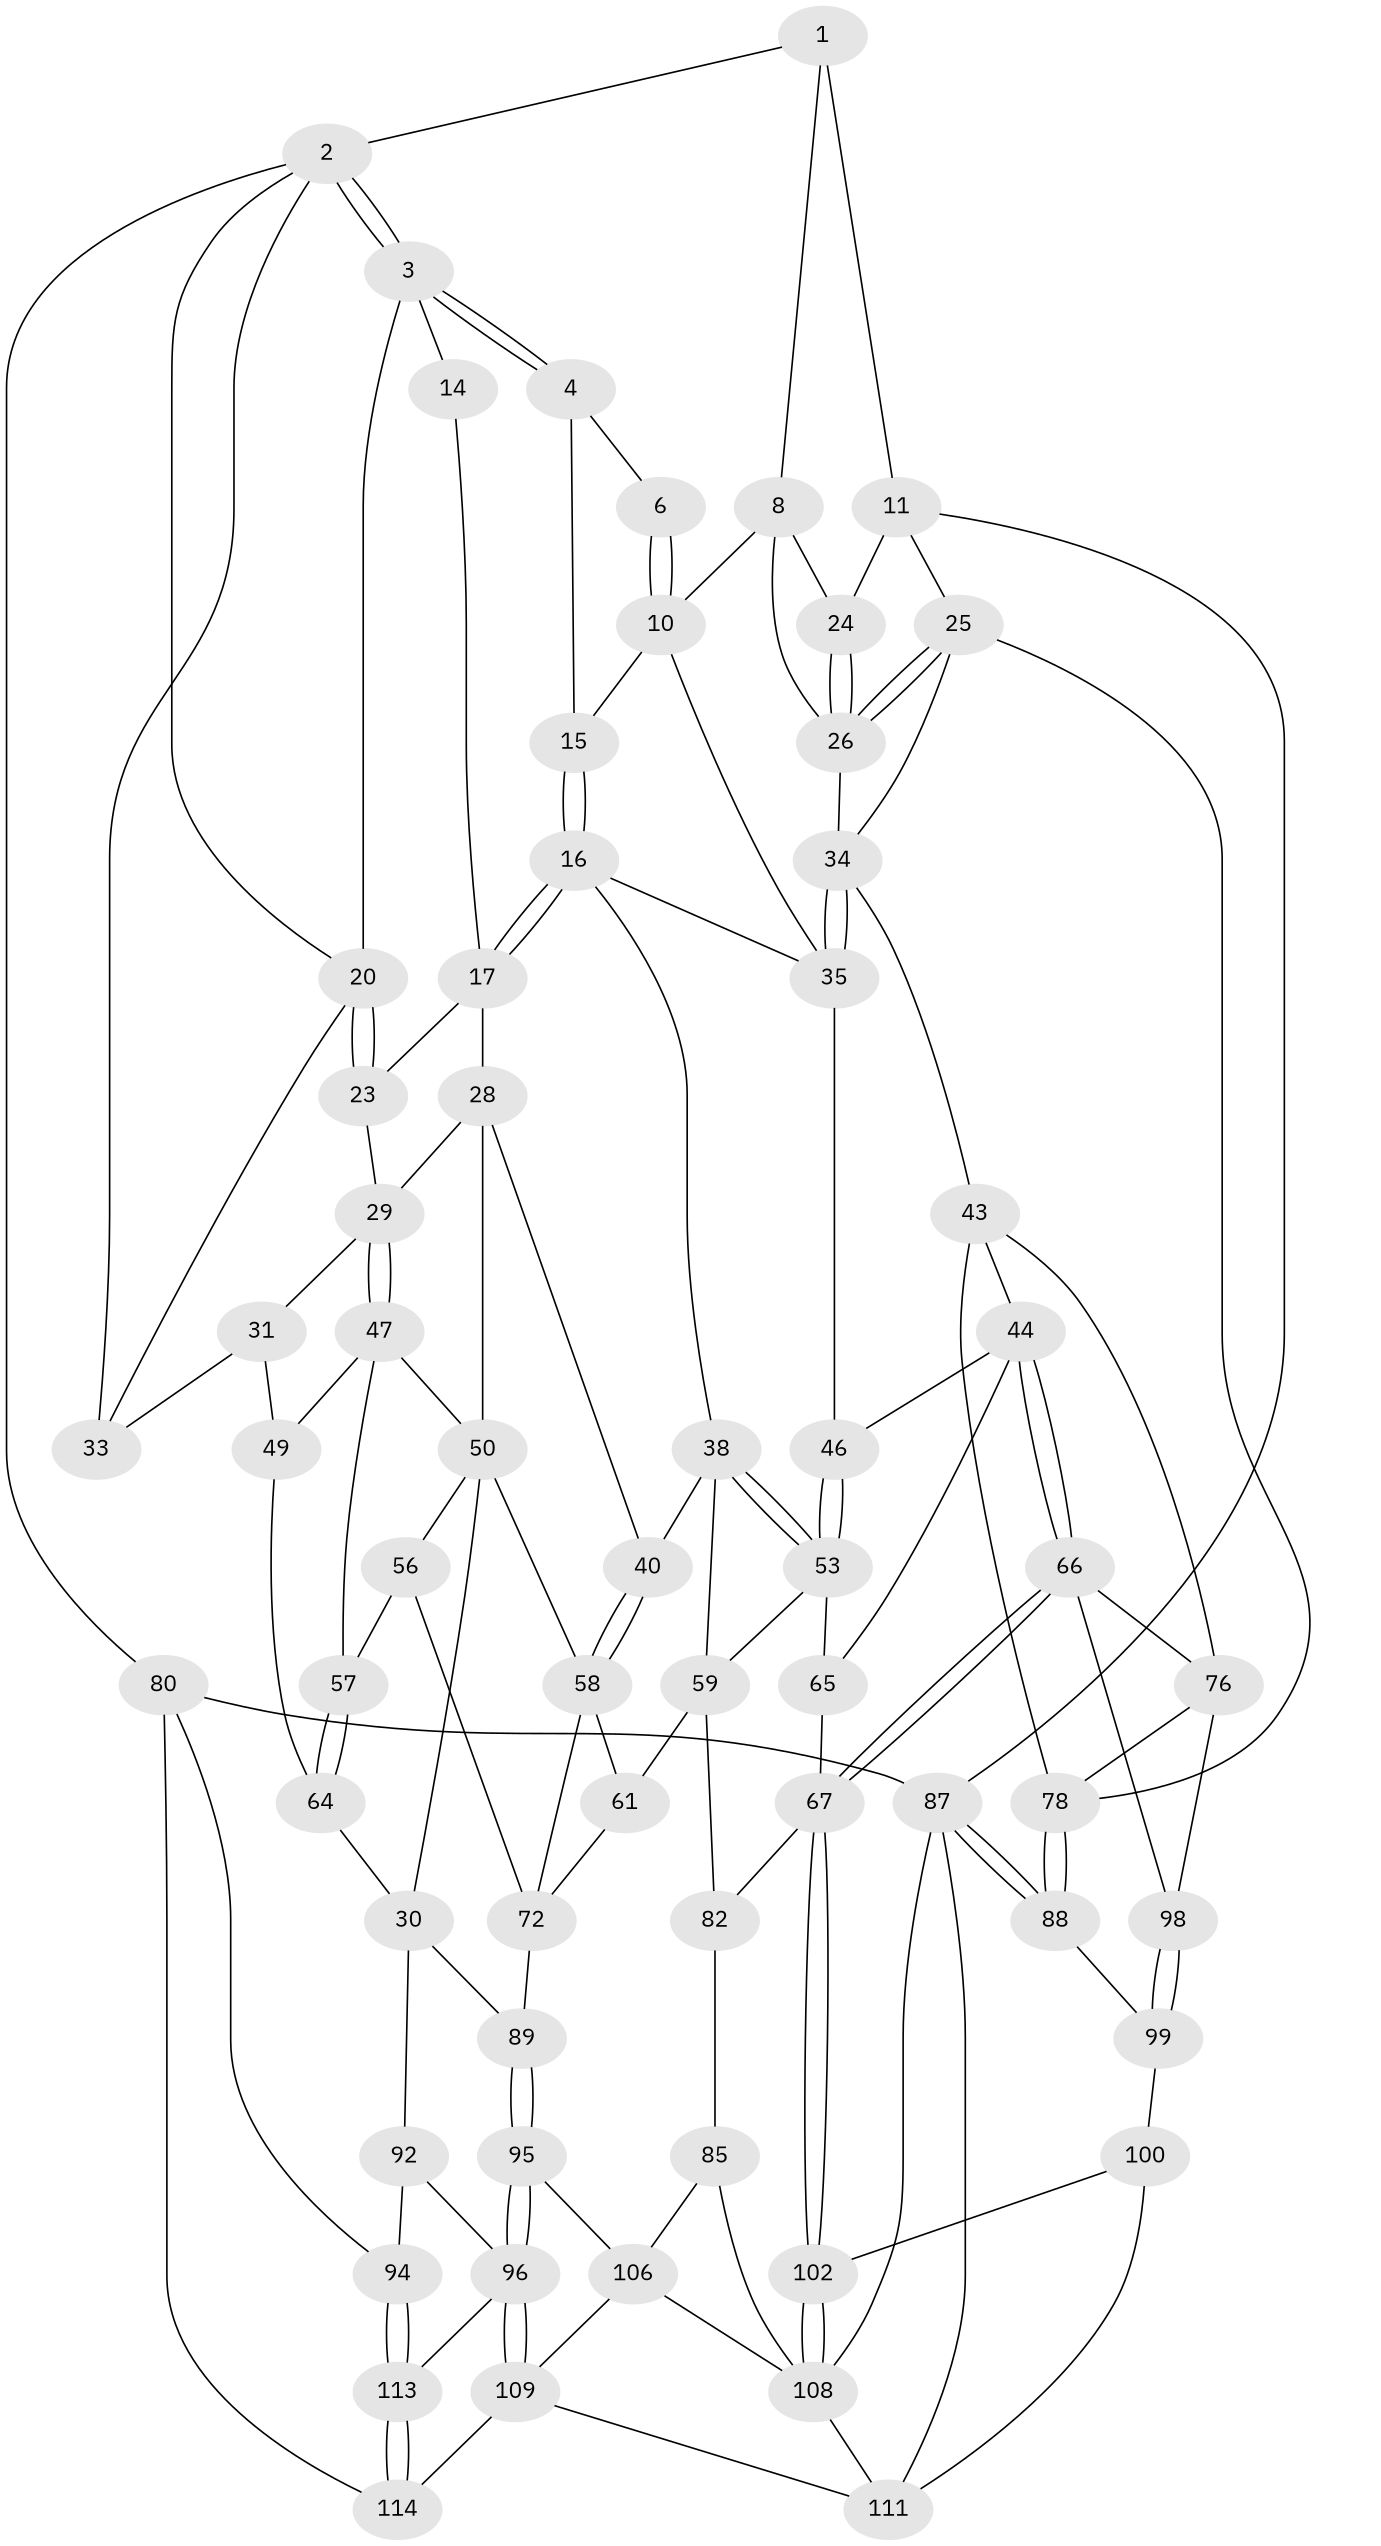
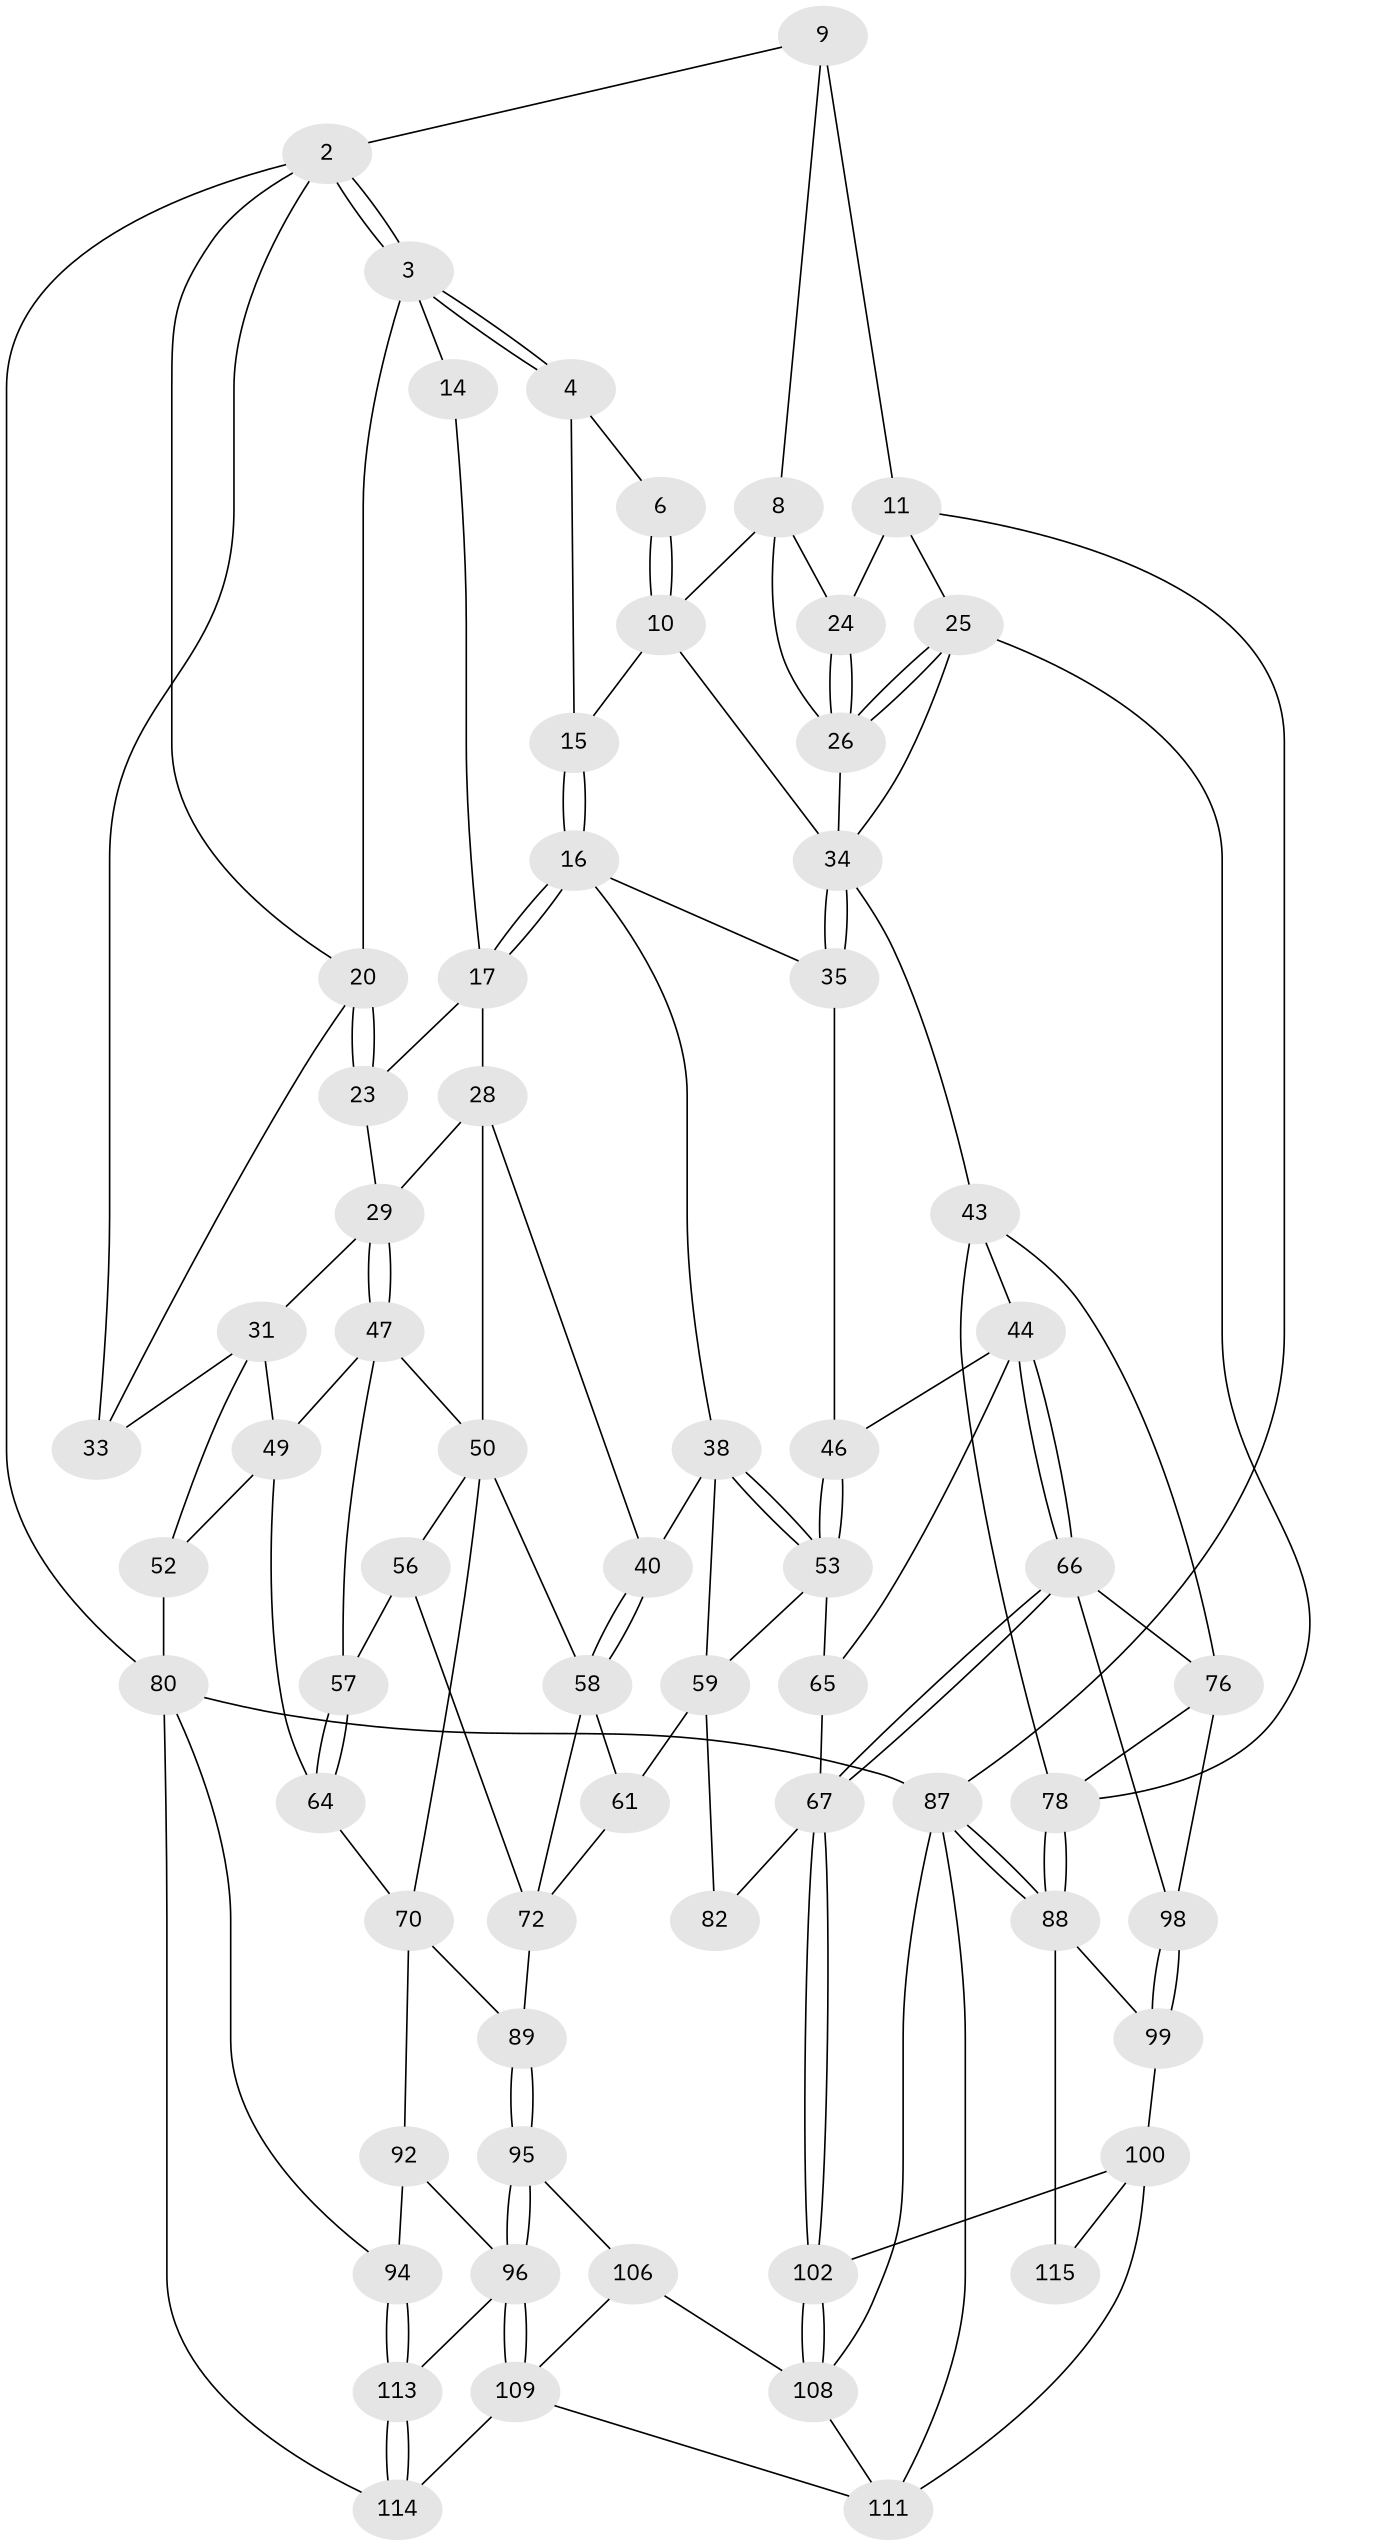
node "1": label "1" -> "9"
edge "10" -- "35": now "10" -- "34"
node "52": added
node "30": label "30" -> "70"
node "85": removed
node "115": added
